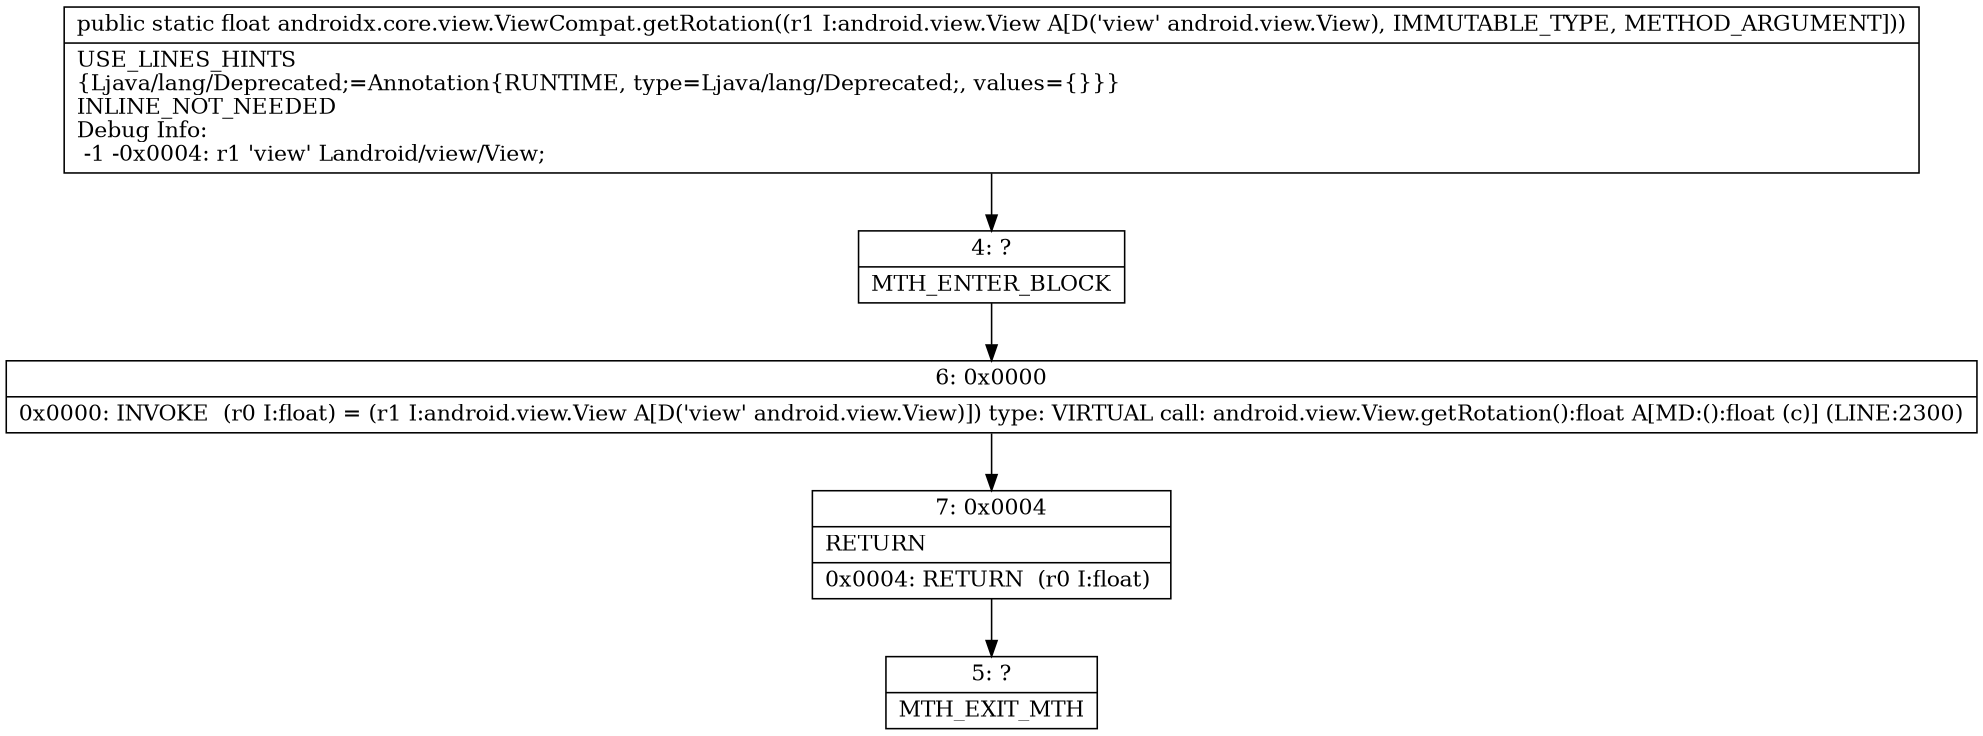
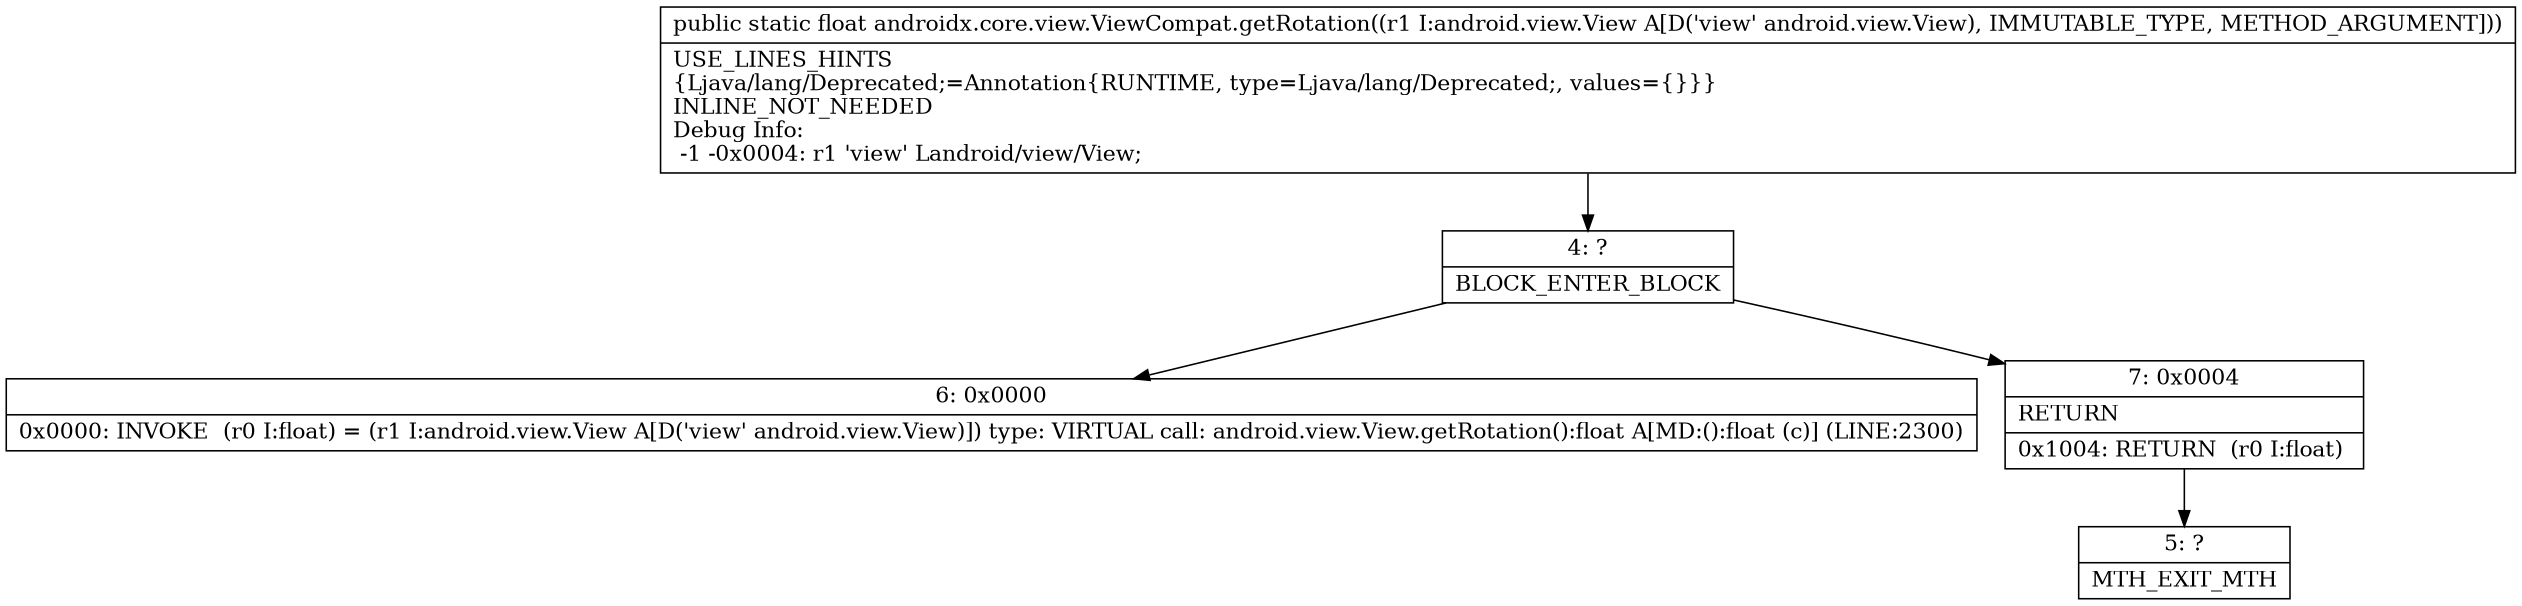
node "4: ?": text "MTH_ENTER_BLOCK" -> "BLOCK_ENTER_BLOCK"
edge "6: 0x0000" -> "7: 0x0004": now "4: ?" -> "7: 0x0004"
node "7: 0x0004": text "0x0004: RETURN  (r0 I:float)" -> "0x1004: RETURN  (r0 I:float)"
